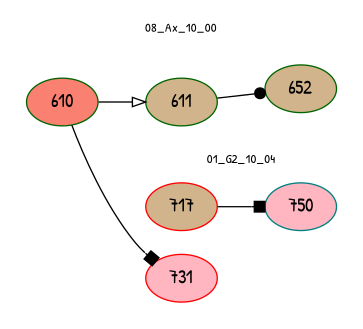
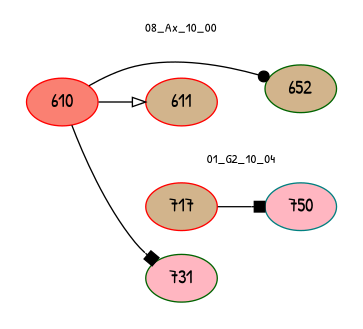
edge "611" -> "652": now "610" -> "652"
node "610": color darkgreen -> red
node "611": color darkgreen -> red
node "731": color red -> darkgreen
